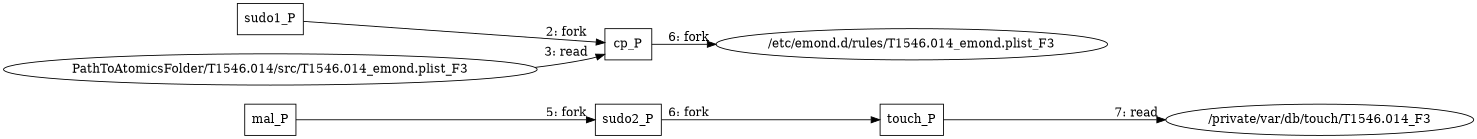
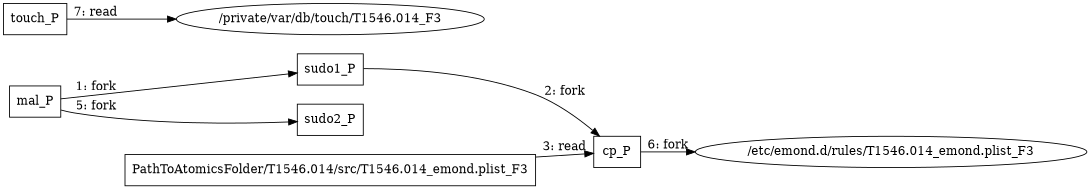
node "PathToAtomicsFolder/T1546.014/src/T1546.014_emond.plist_F3": shape ellipse -> box
edge "mal_P" -> "sudo1_P": added, label "1: fork"
edge "sudo2_P" -> "touch_P": removed, label "6: fork"
